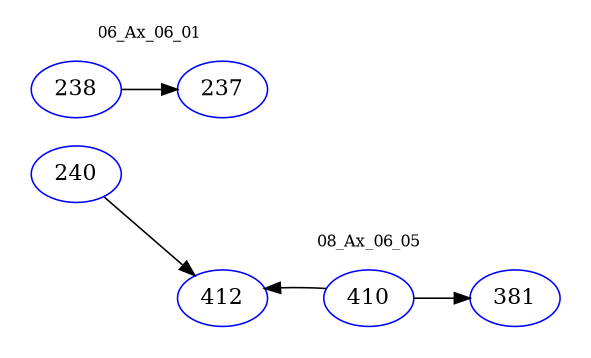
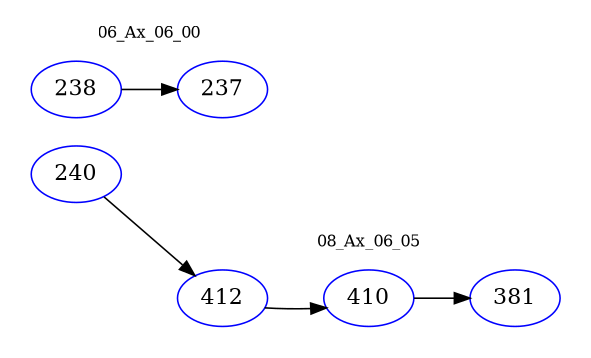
cluster "06_Ax_06_01": label "06_Ax_06_01" -> "06_Ax_06_00"
edge "410" -> "412": reversed
